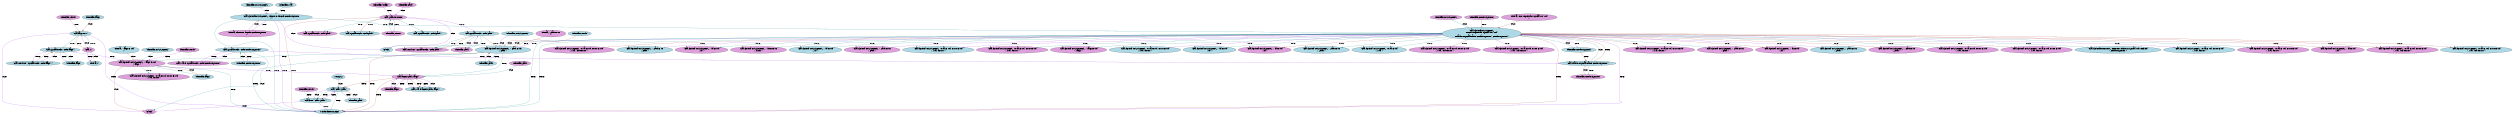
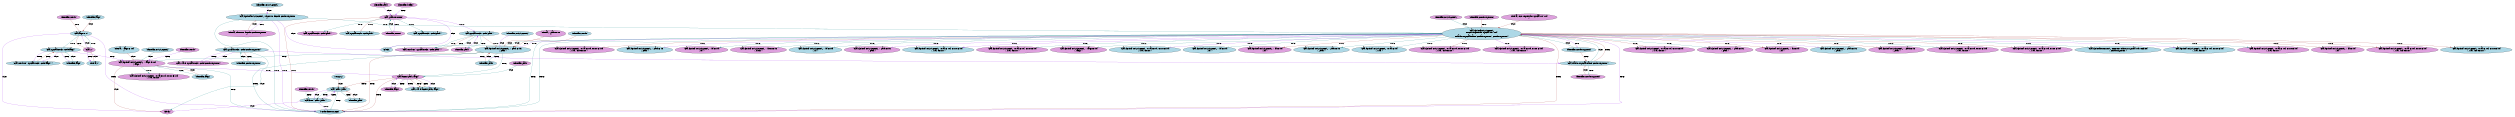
node "(Identifier,rval)": removed
